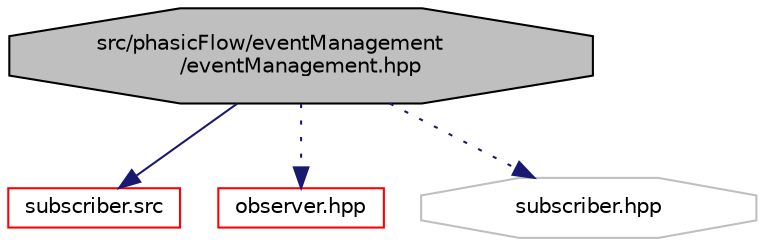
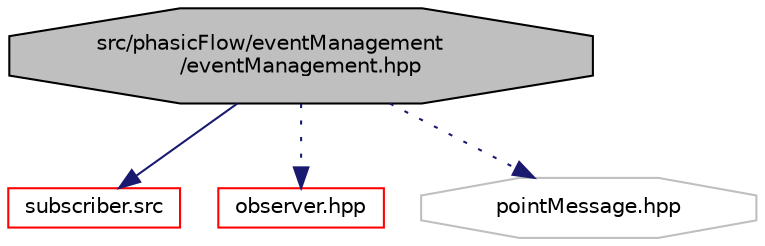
node "subscriber.hpp": label "subscriber.hpp" -> "pointMessage.hpp"
